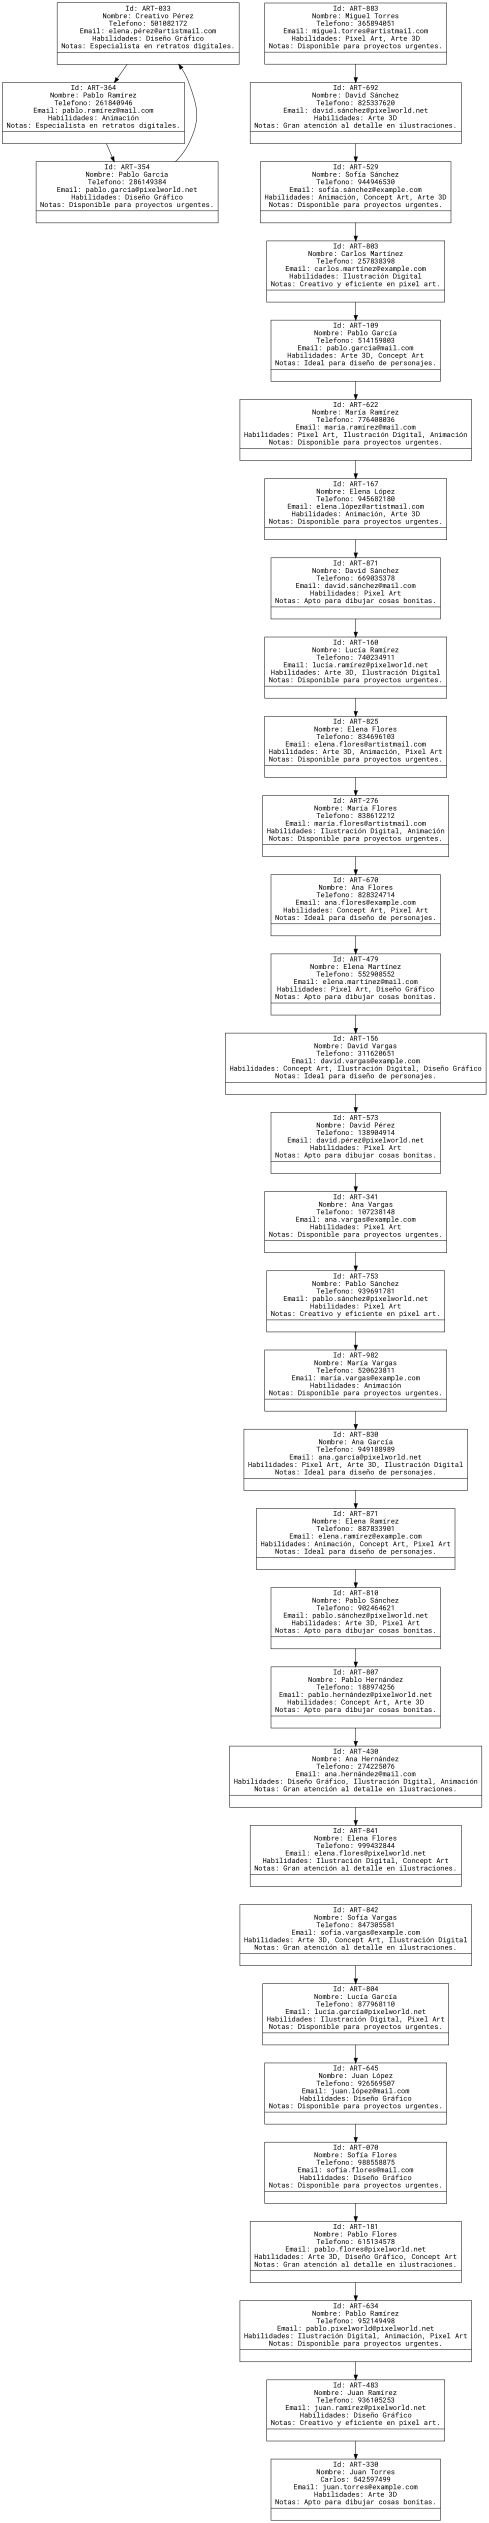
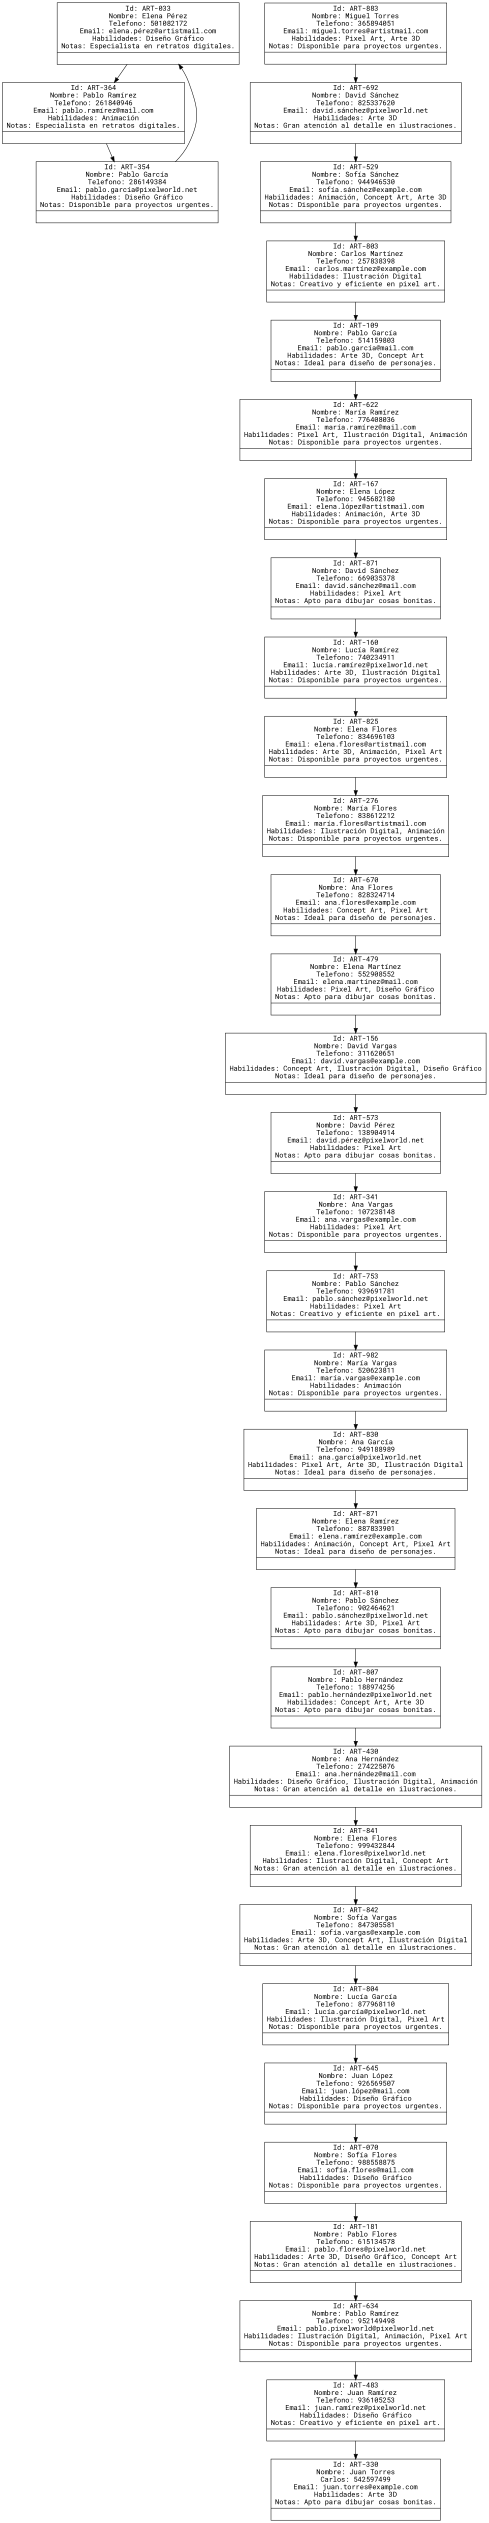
node "Id: ART-033": text "Nombre: Creativo Pérez" -> "Nombre: Elena Pérez"
edge "Id: ART-841" -> "Id: ART-842": added
